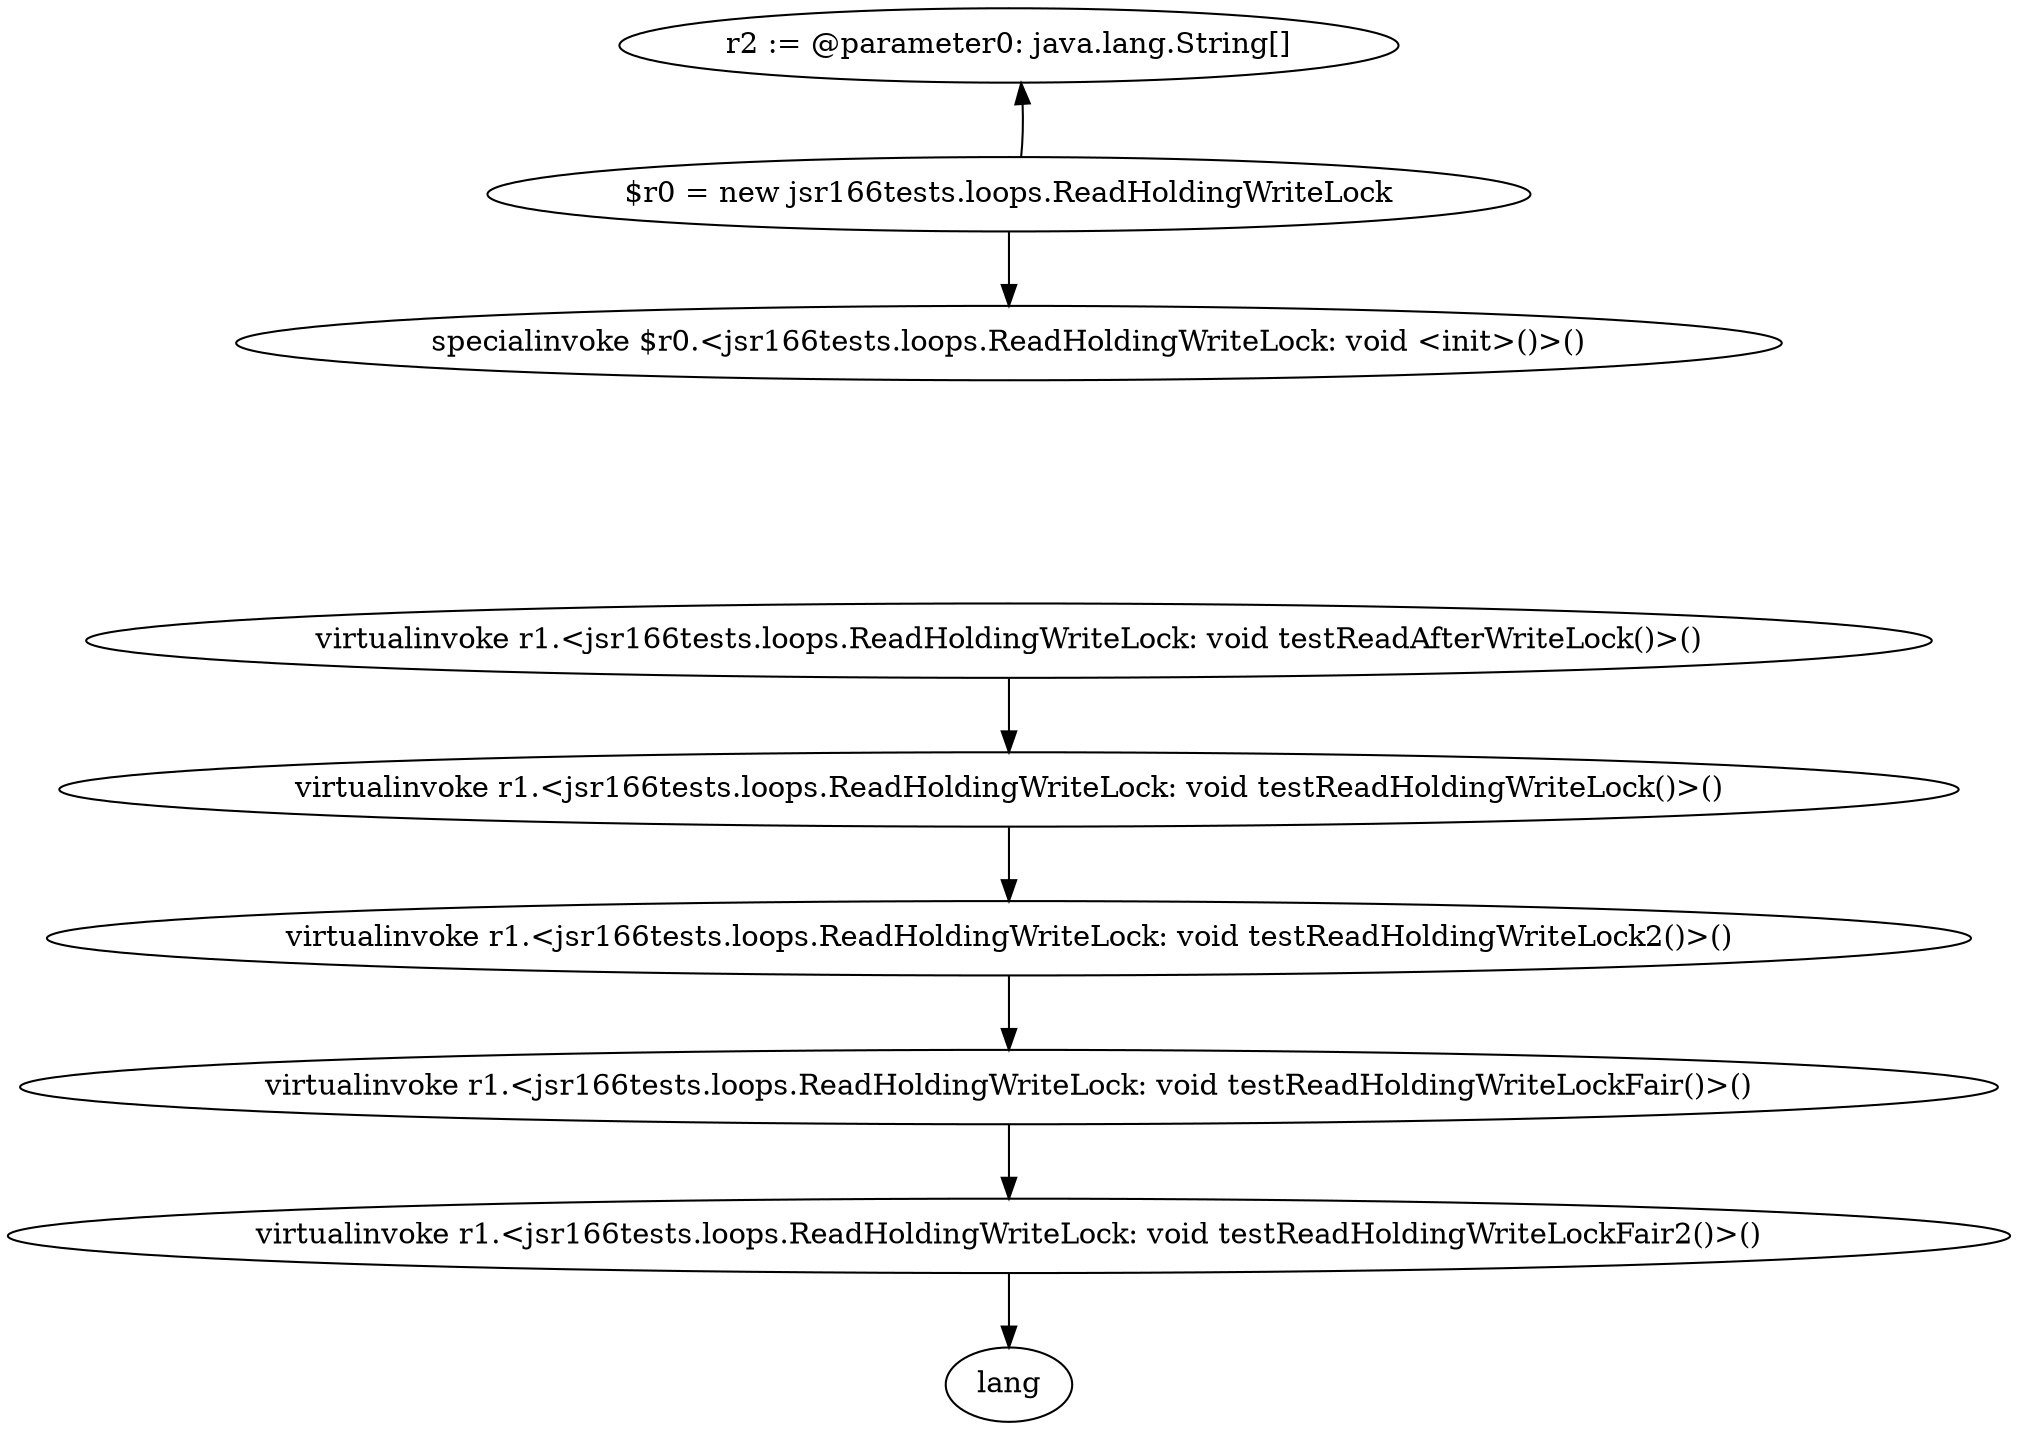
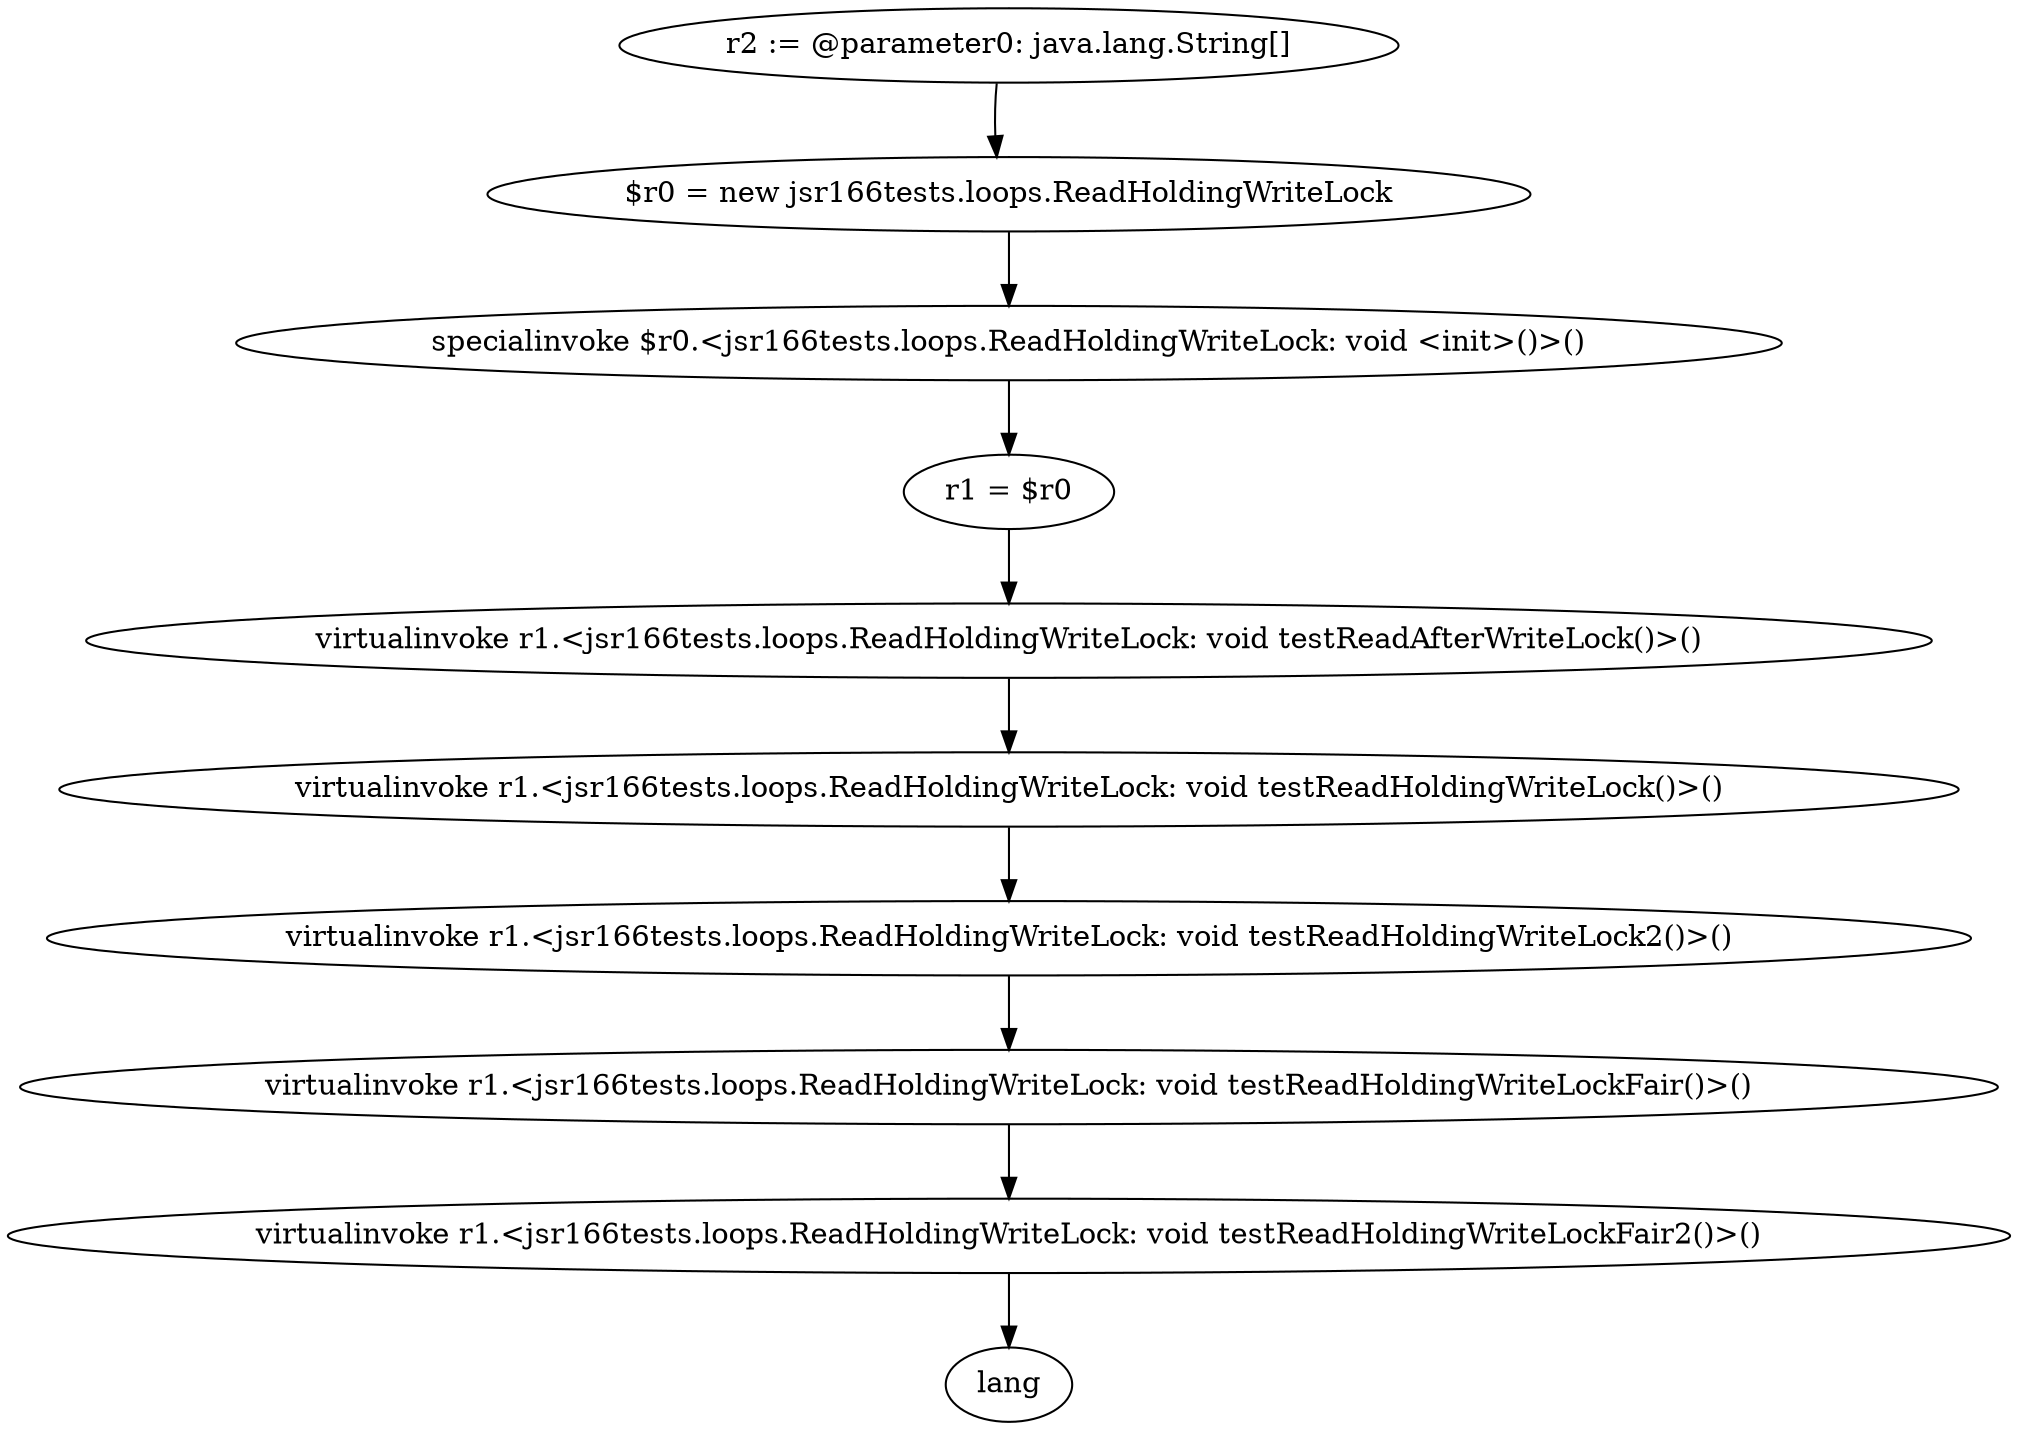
edge "$r0 = new jsr166tests.loops.ReadHoldingWriteLock" -> "r2 := @parameter0: java.lang.String[]": reversed
node "r1 = $r0": added
